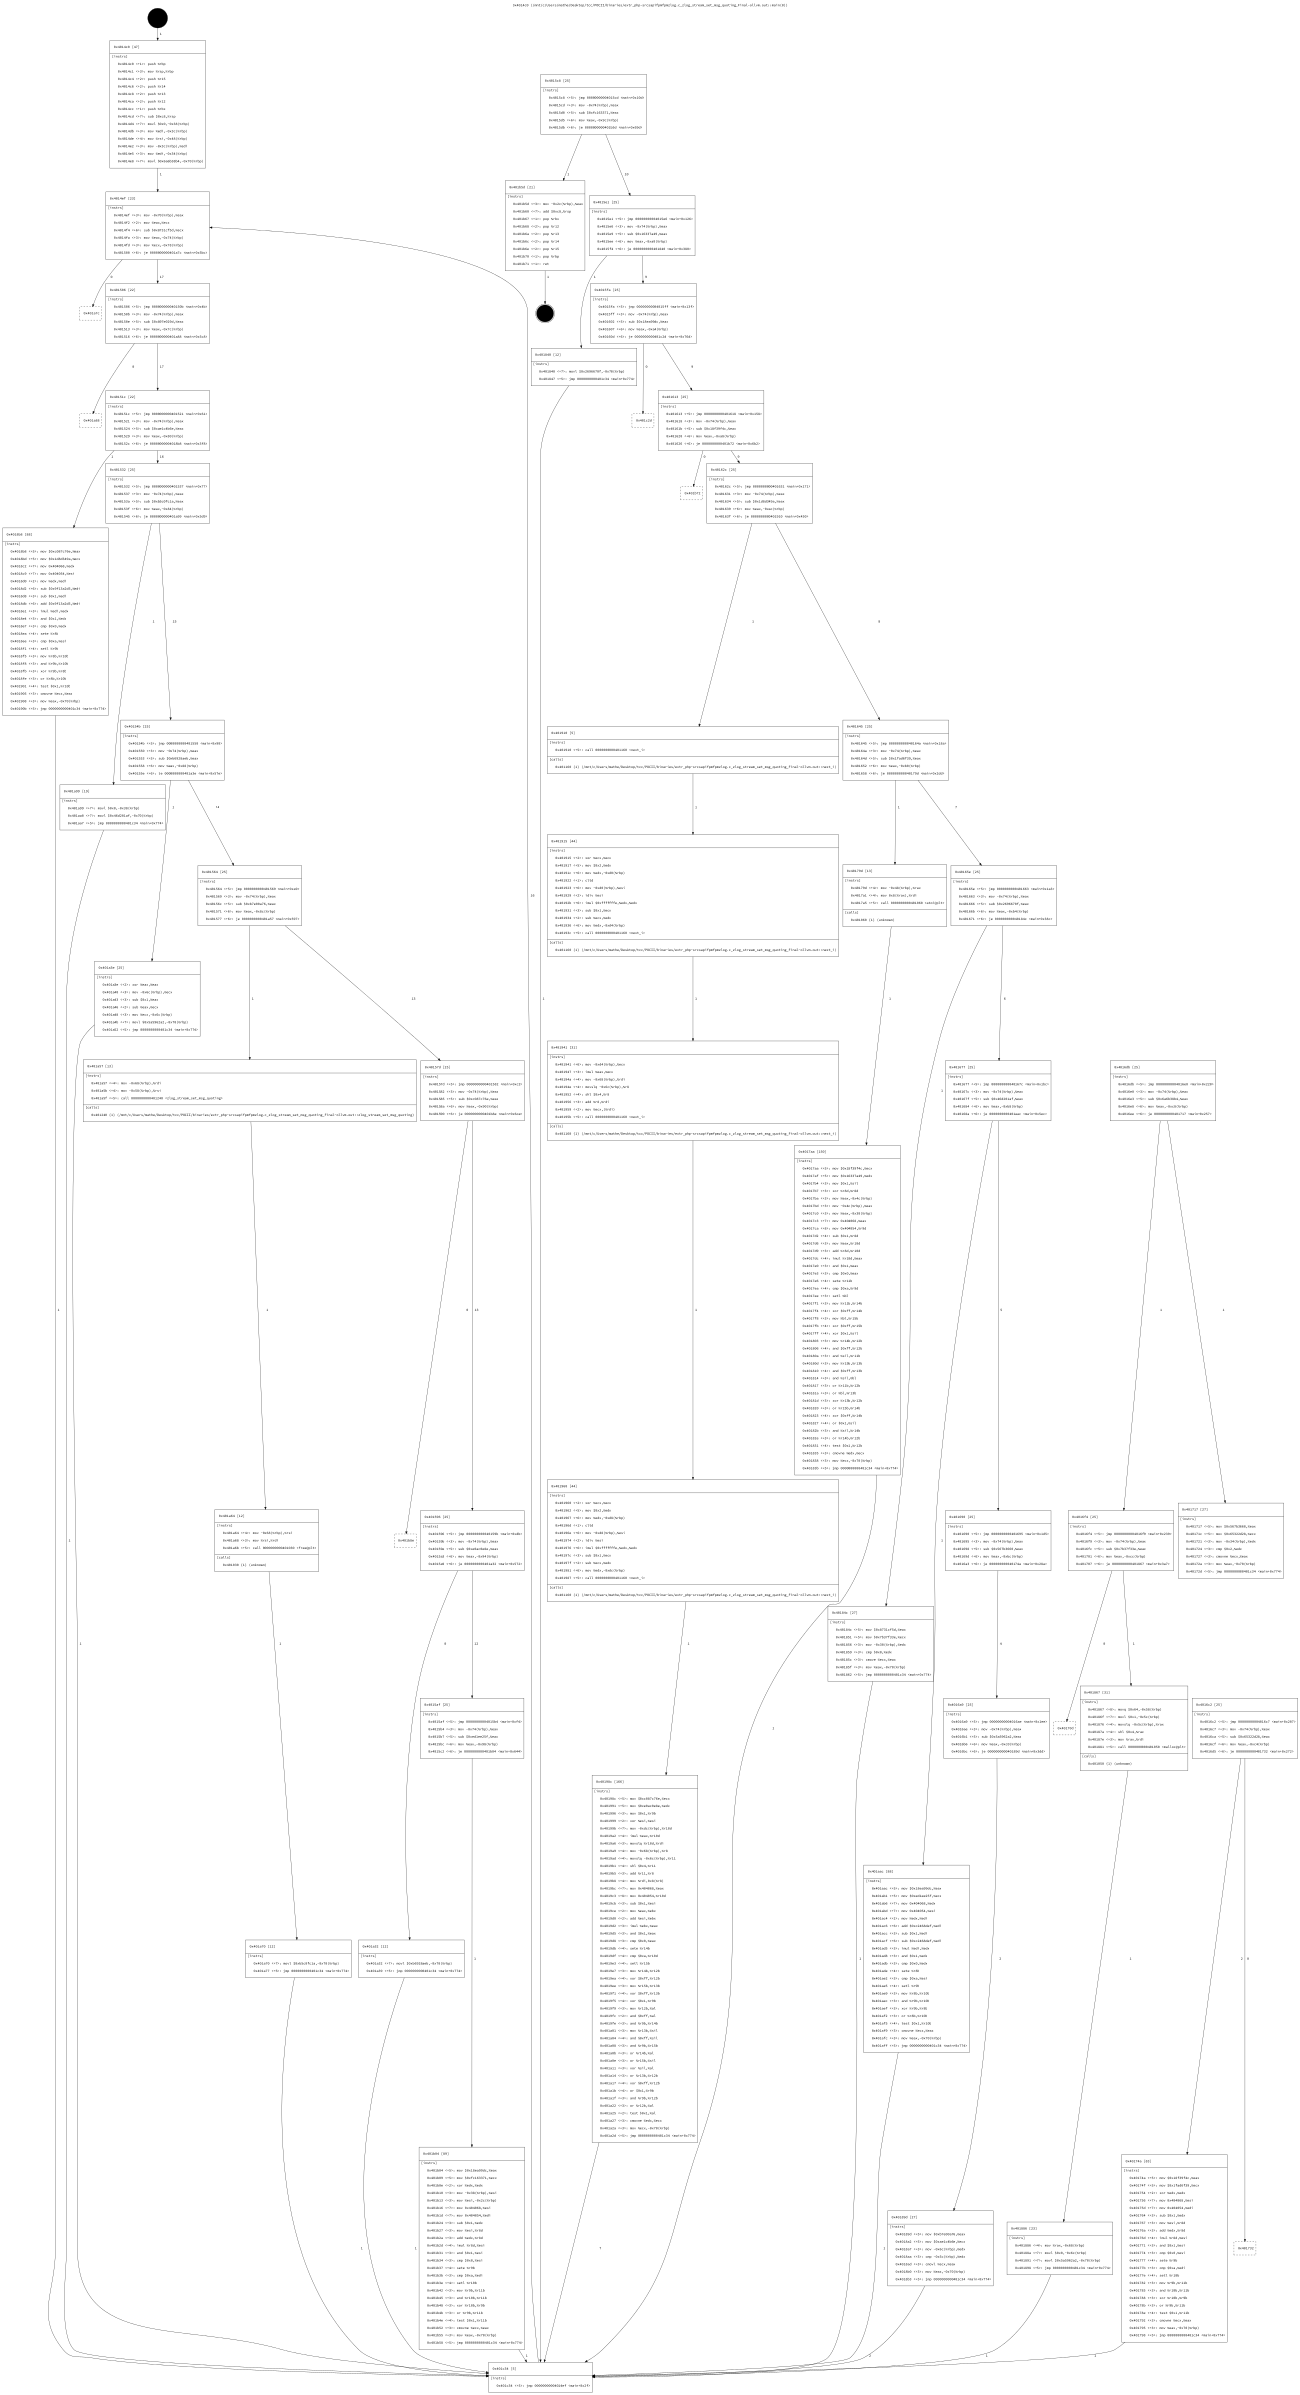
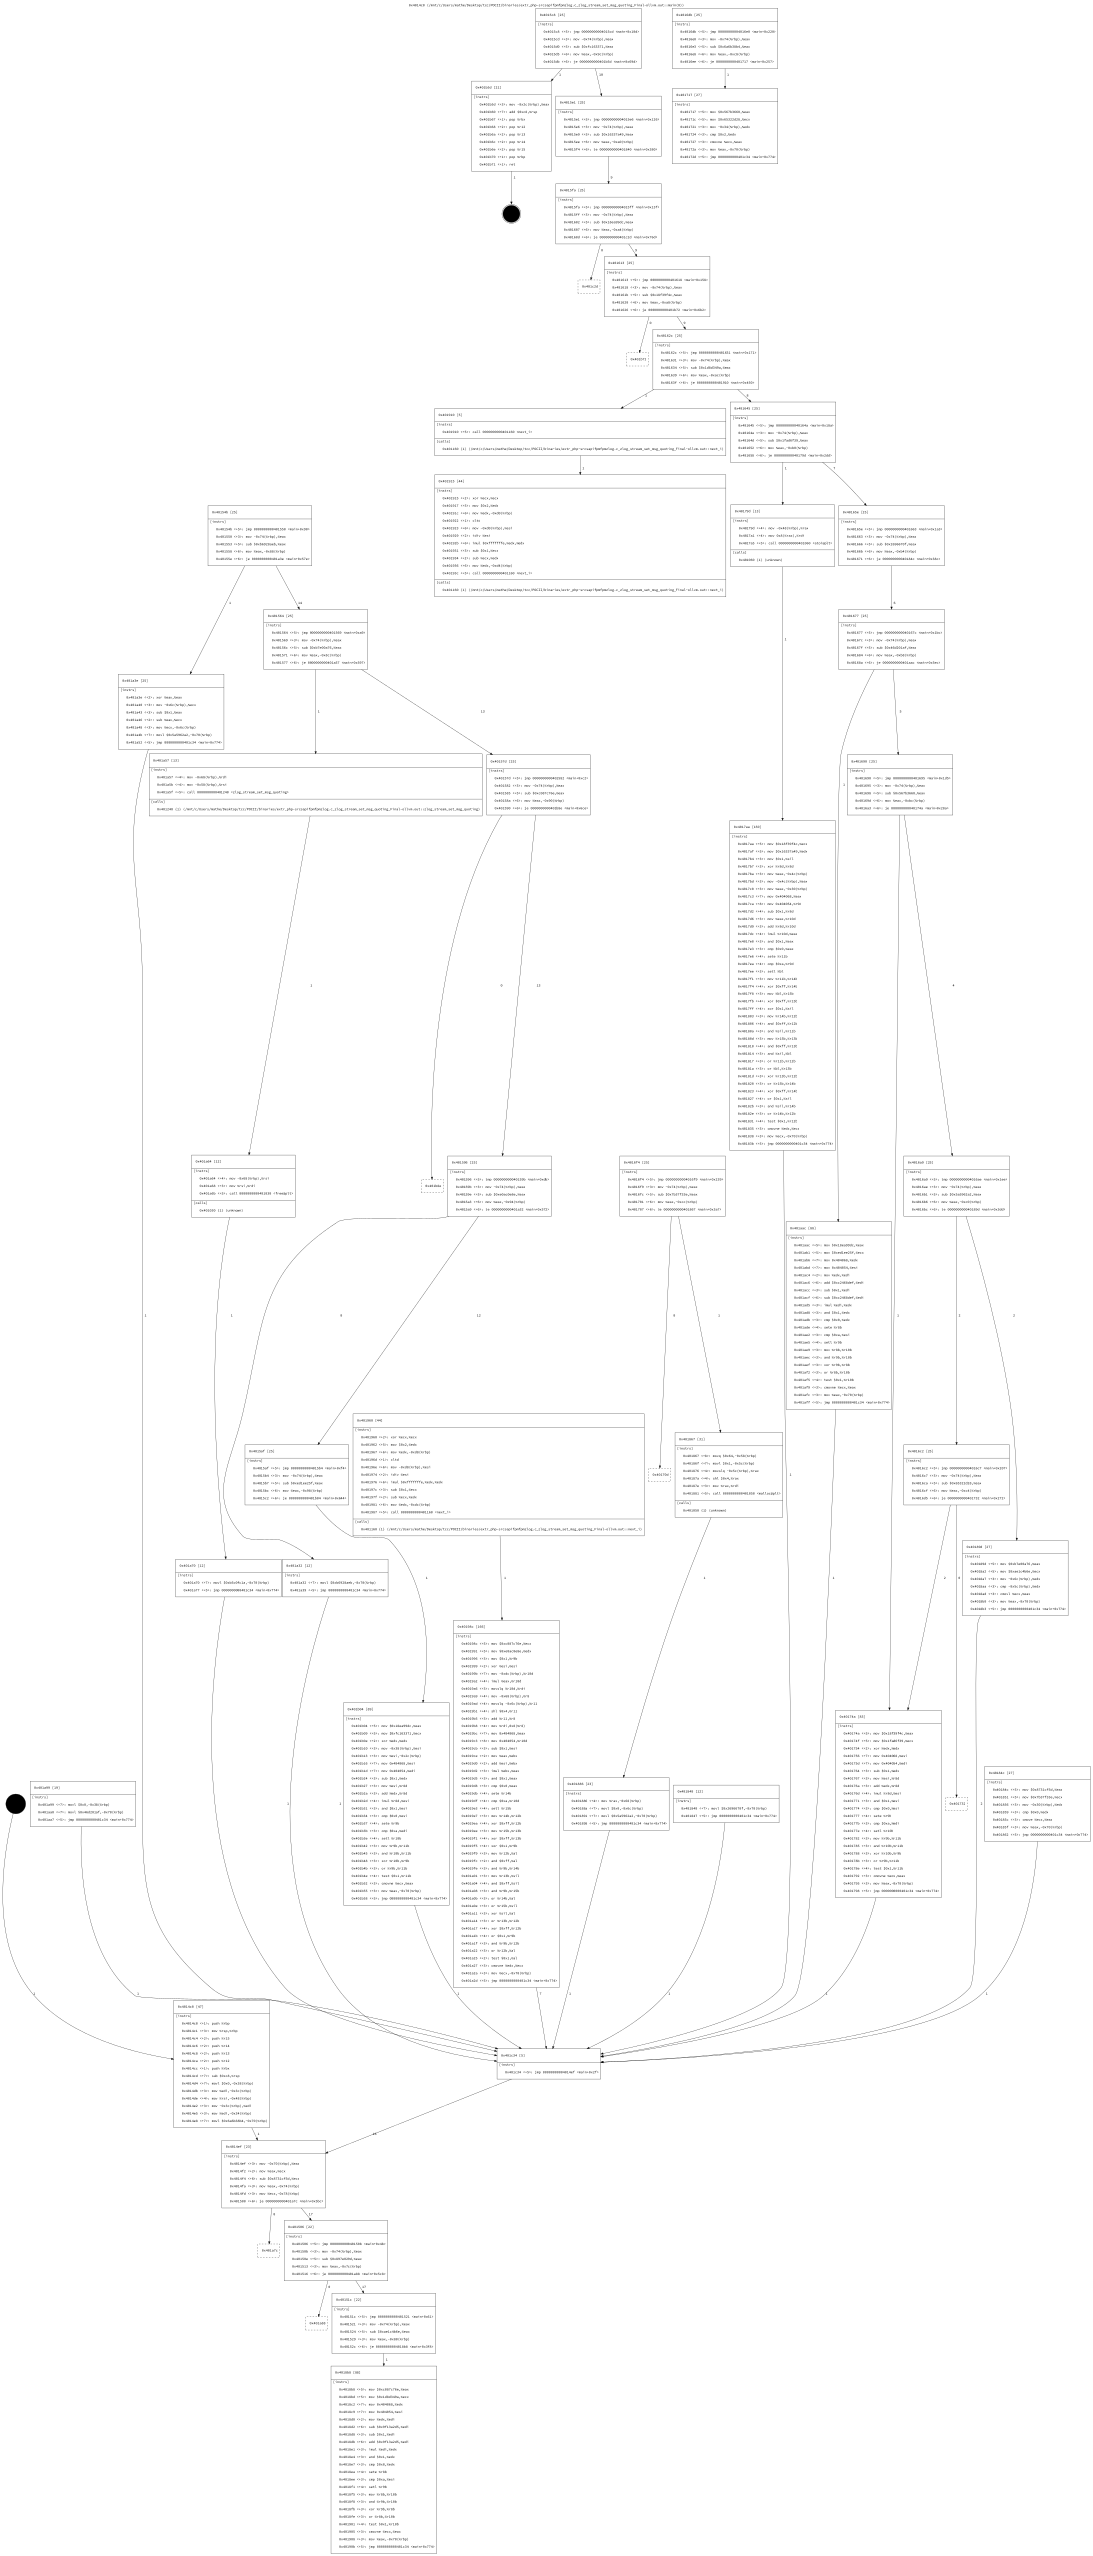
edge "0x4015e1 [25]" -> "0x401840 [12]": removed, label "1"
node "0x401532 [25]": removed
node "0x401941 [31]": removed
edge "0x40165e [25]" -> "0x40184c [27]": removed, label "1"
edge "0x401690 [25]" -> "0x40174a [83]": added, label "1"
edge "0x4016db [25]" -> "0x4016f4 [25]": removed, label "1"
edge "0x4016a9 [25]" -> "0x4016c2 [25]": added, label "2"
edge "0x4018b8 [88]" -> "0x401c34 [5]": removed, label "1"
